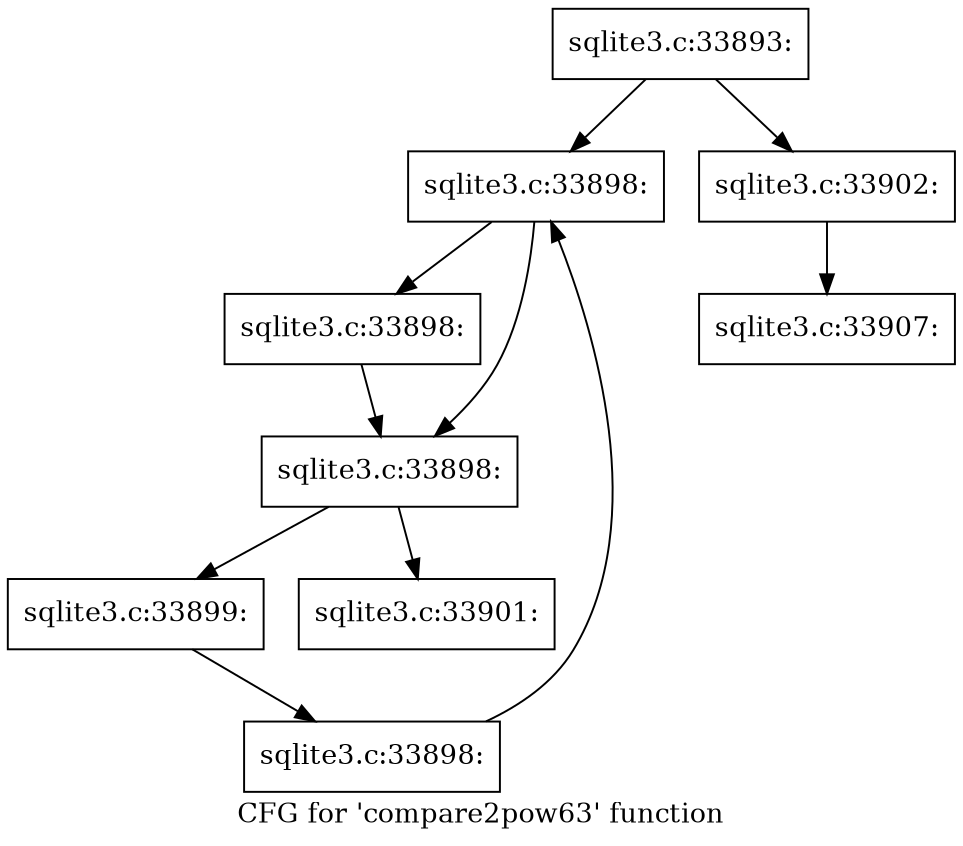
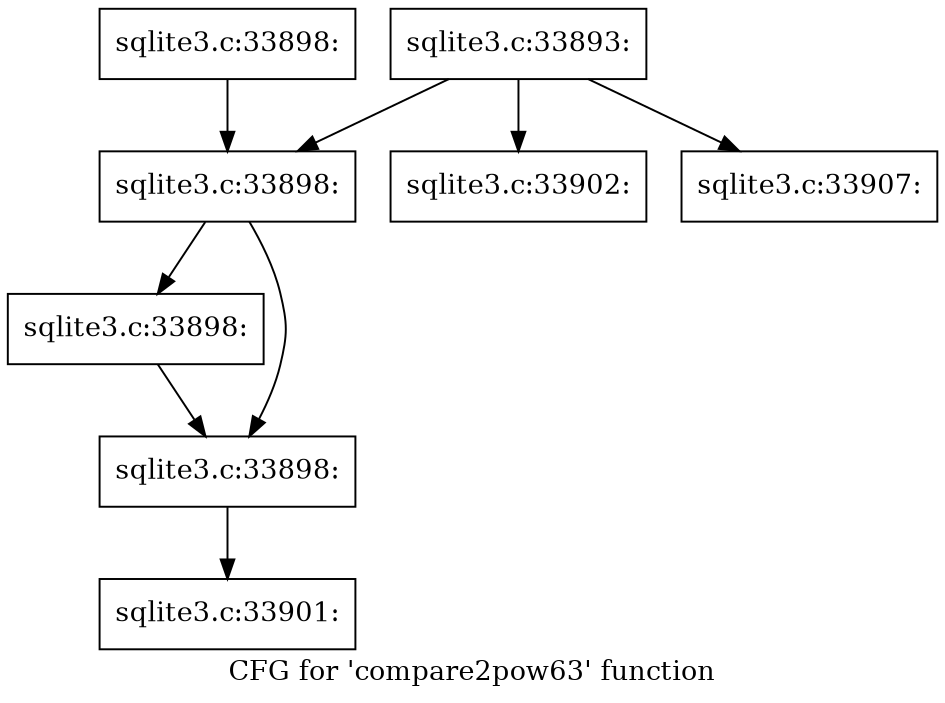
edge "sqlite3.c:33902:" -> "sqlite3.c:33907:": now "sqlite3.c:33893:" -> "sqlite3.c:33907:"
node "sqlite3.c:33899:": removed
